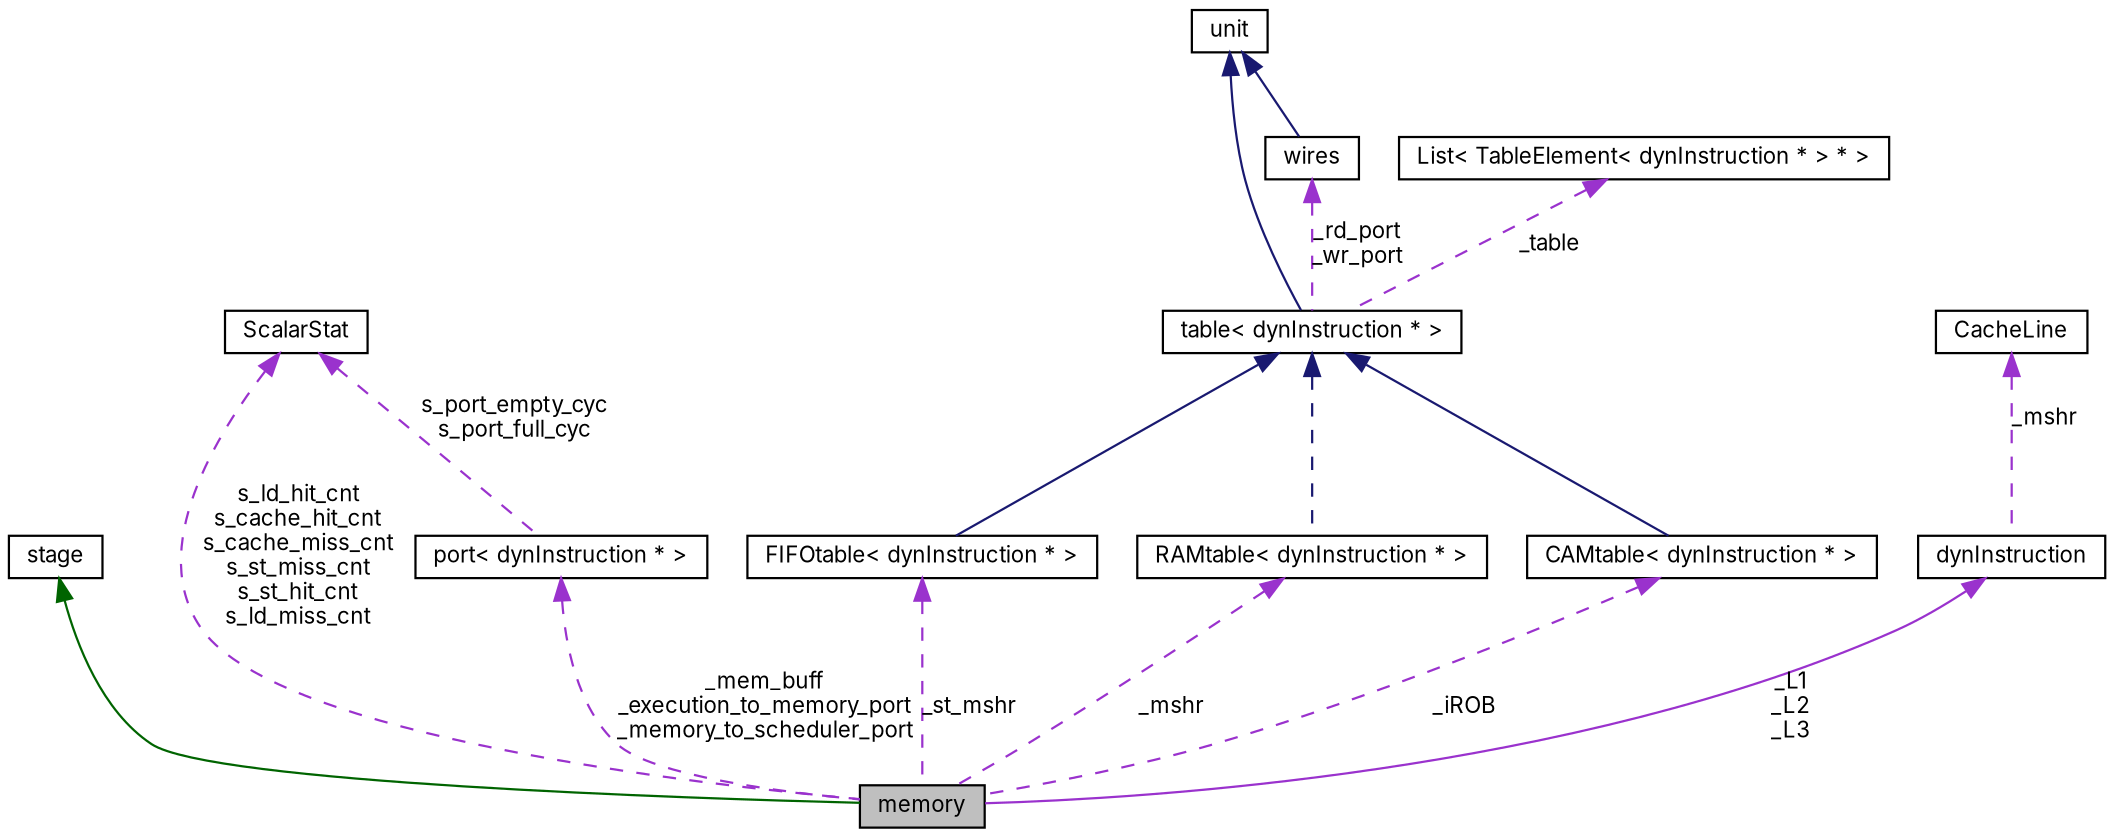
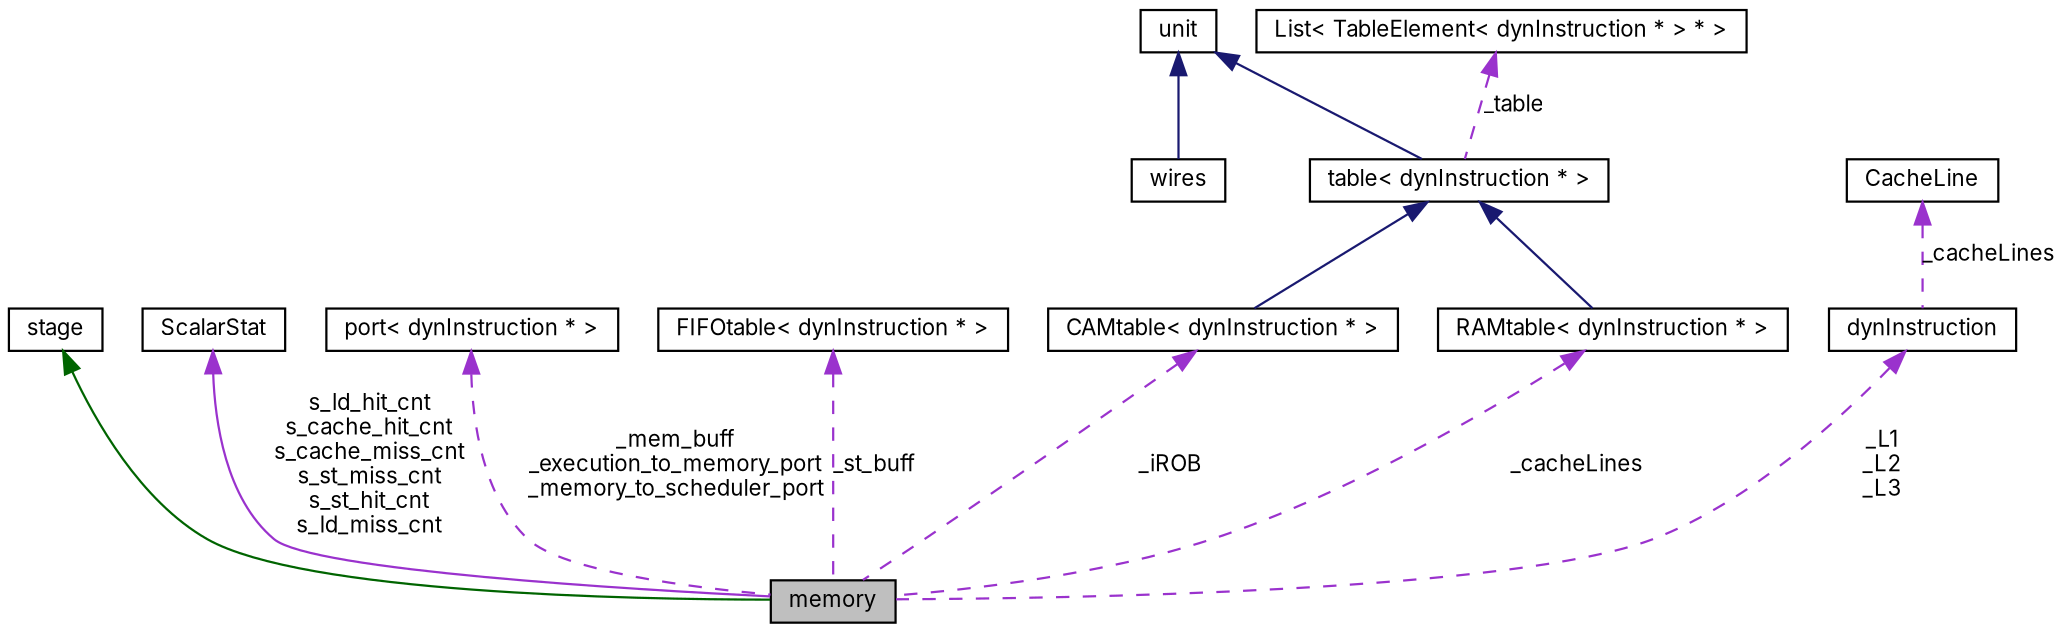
edge "table< dynInstruction * >" -> "wires": removed, label "_rd_port _wr_port"
edge "dynInstruction" -> "CacheLine": label "_mshr" -> "_cacheLines"
edge "FIFOtable< dynInstruction * >" -> "table< dynInstruction * >": removed
edge "port< dynInstruction * >" -> "ScalarStat": removed, label "s_port_empty_cyc s_port_full_cyc"
edge "RAMtable< dynInstruction * >" -> "table< dynInstruction * >": style dashed -> solid
edge "memory" -> "FIFOtable< dynInstruction * >": label "_st_mshr" -> "_st_buff"
edge "memory" -> "RAMtable< dynInstruction * >": label "_mshr" -> "_cacheLines"
edge "memory" -> "ScalarStat": style dashed -> solid
edge "memory" -> "dynInstruction": style solid -> dashed
